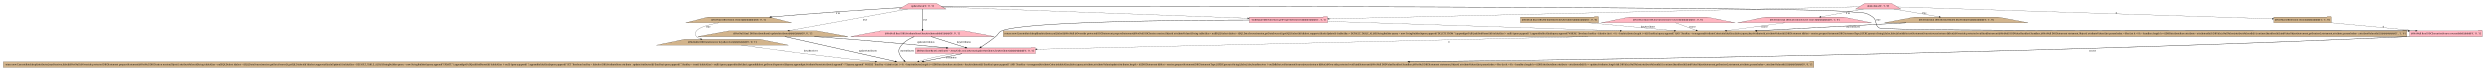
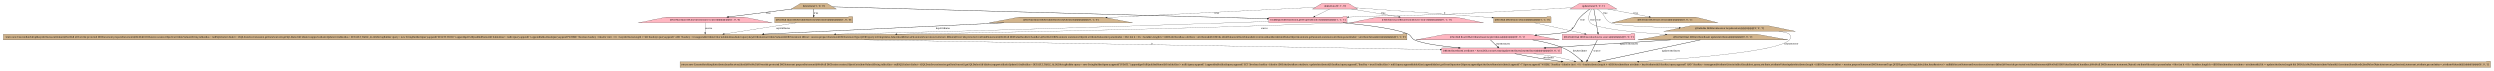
node "deleteData['1', '0', '0']": added
edge "updateData['0', '0', '1']" -> "@NotNull DBCSession session@@@2@@@['0', '0', '1']": style bold -> solid
edge "@NotNull DBCSession session@@@2@@@['0', '0', '1']" -> "@Nullable DBDDataReceiver keysReceiver@@@2@@@['0', '0', '1']": now "updateData['0', '0', '1']" -> "@Nullable DBDDataReceiver keysReceiver@@@2@@@['0', '0', '1']"
